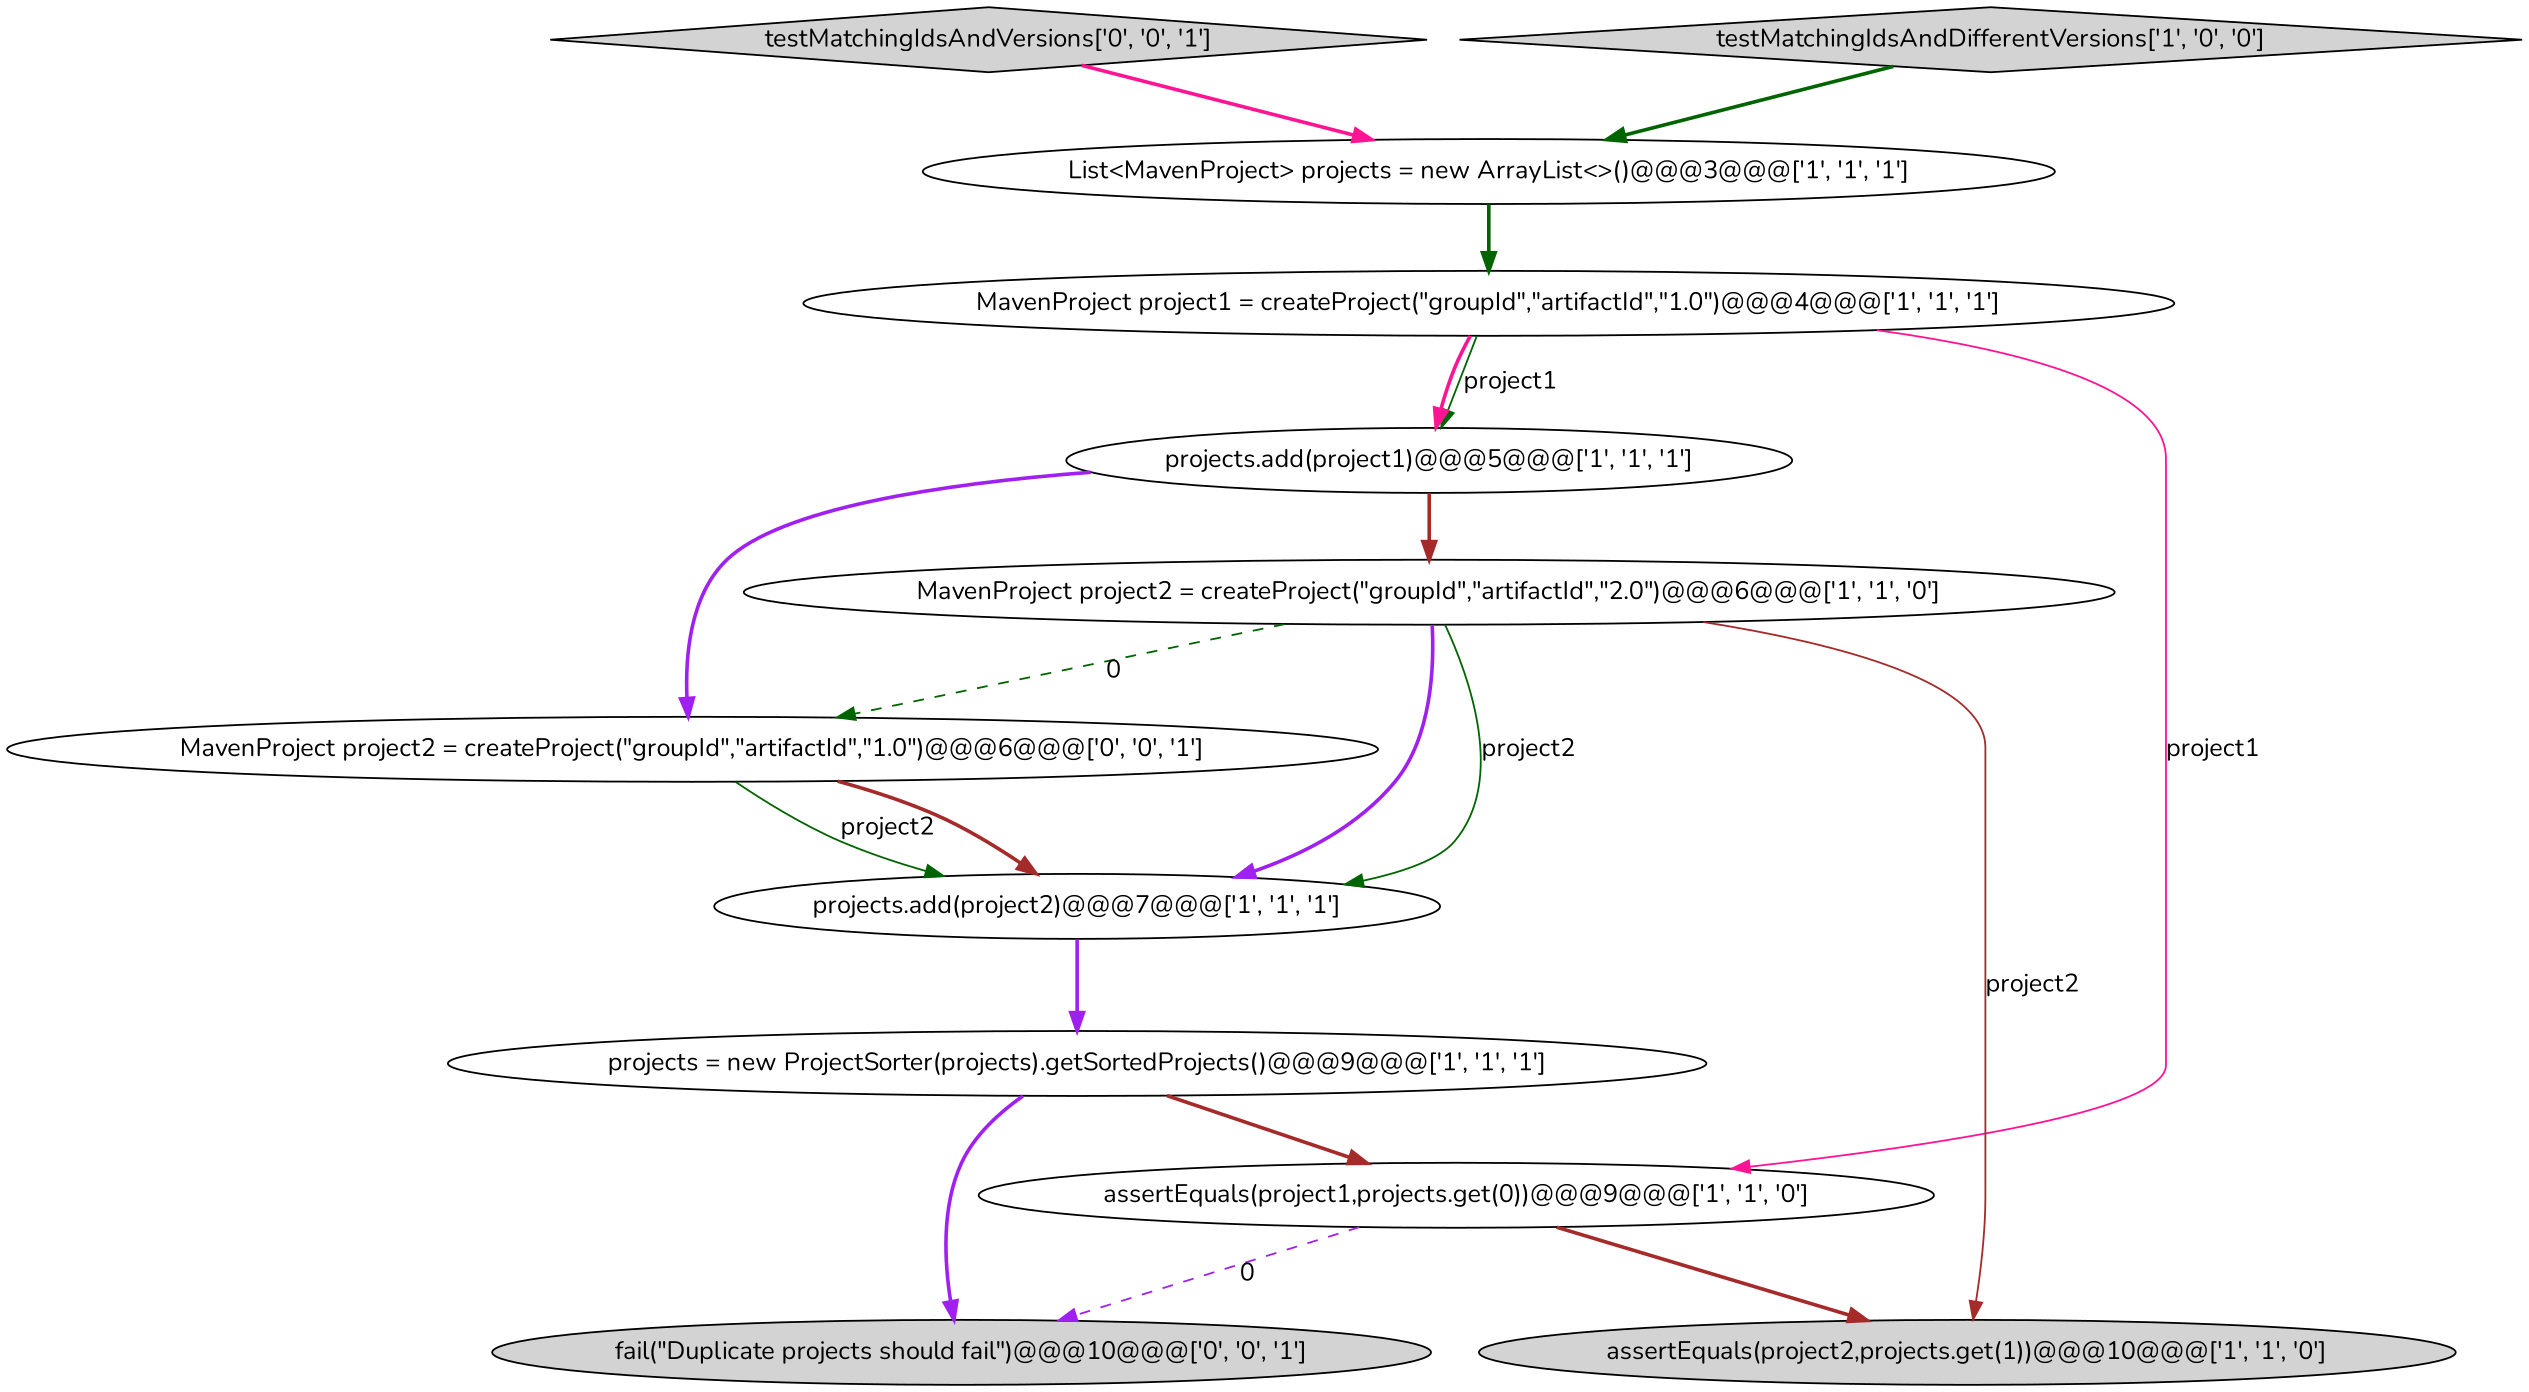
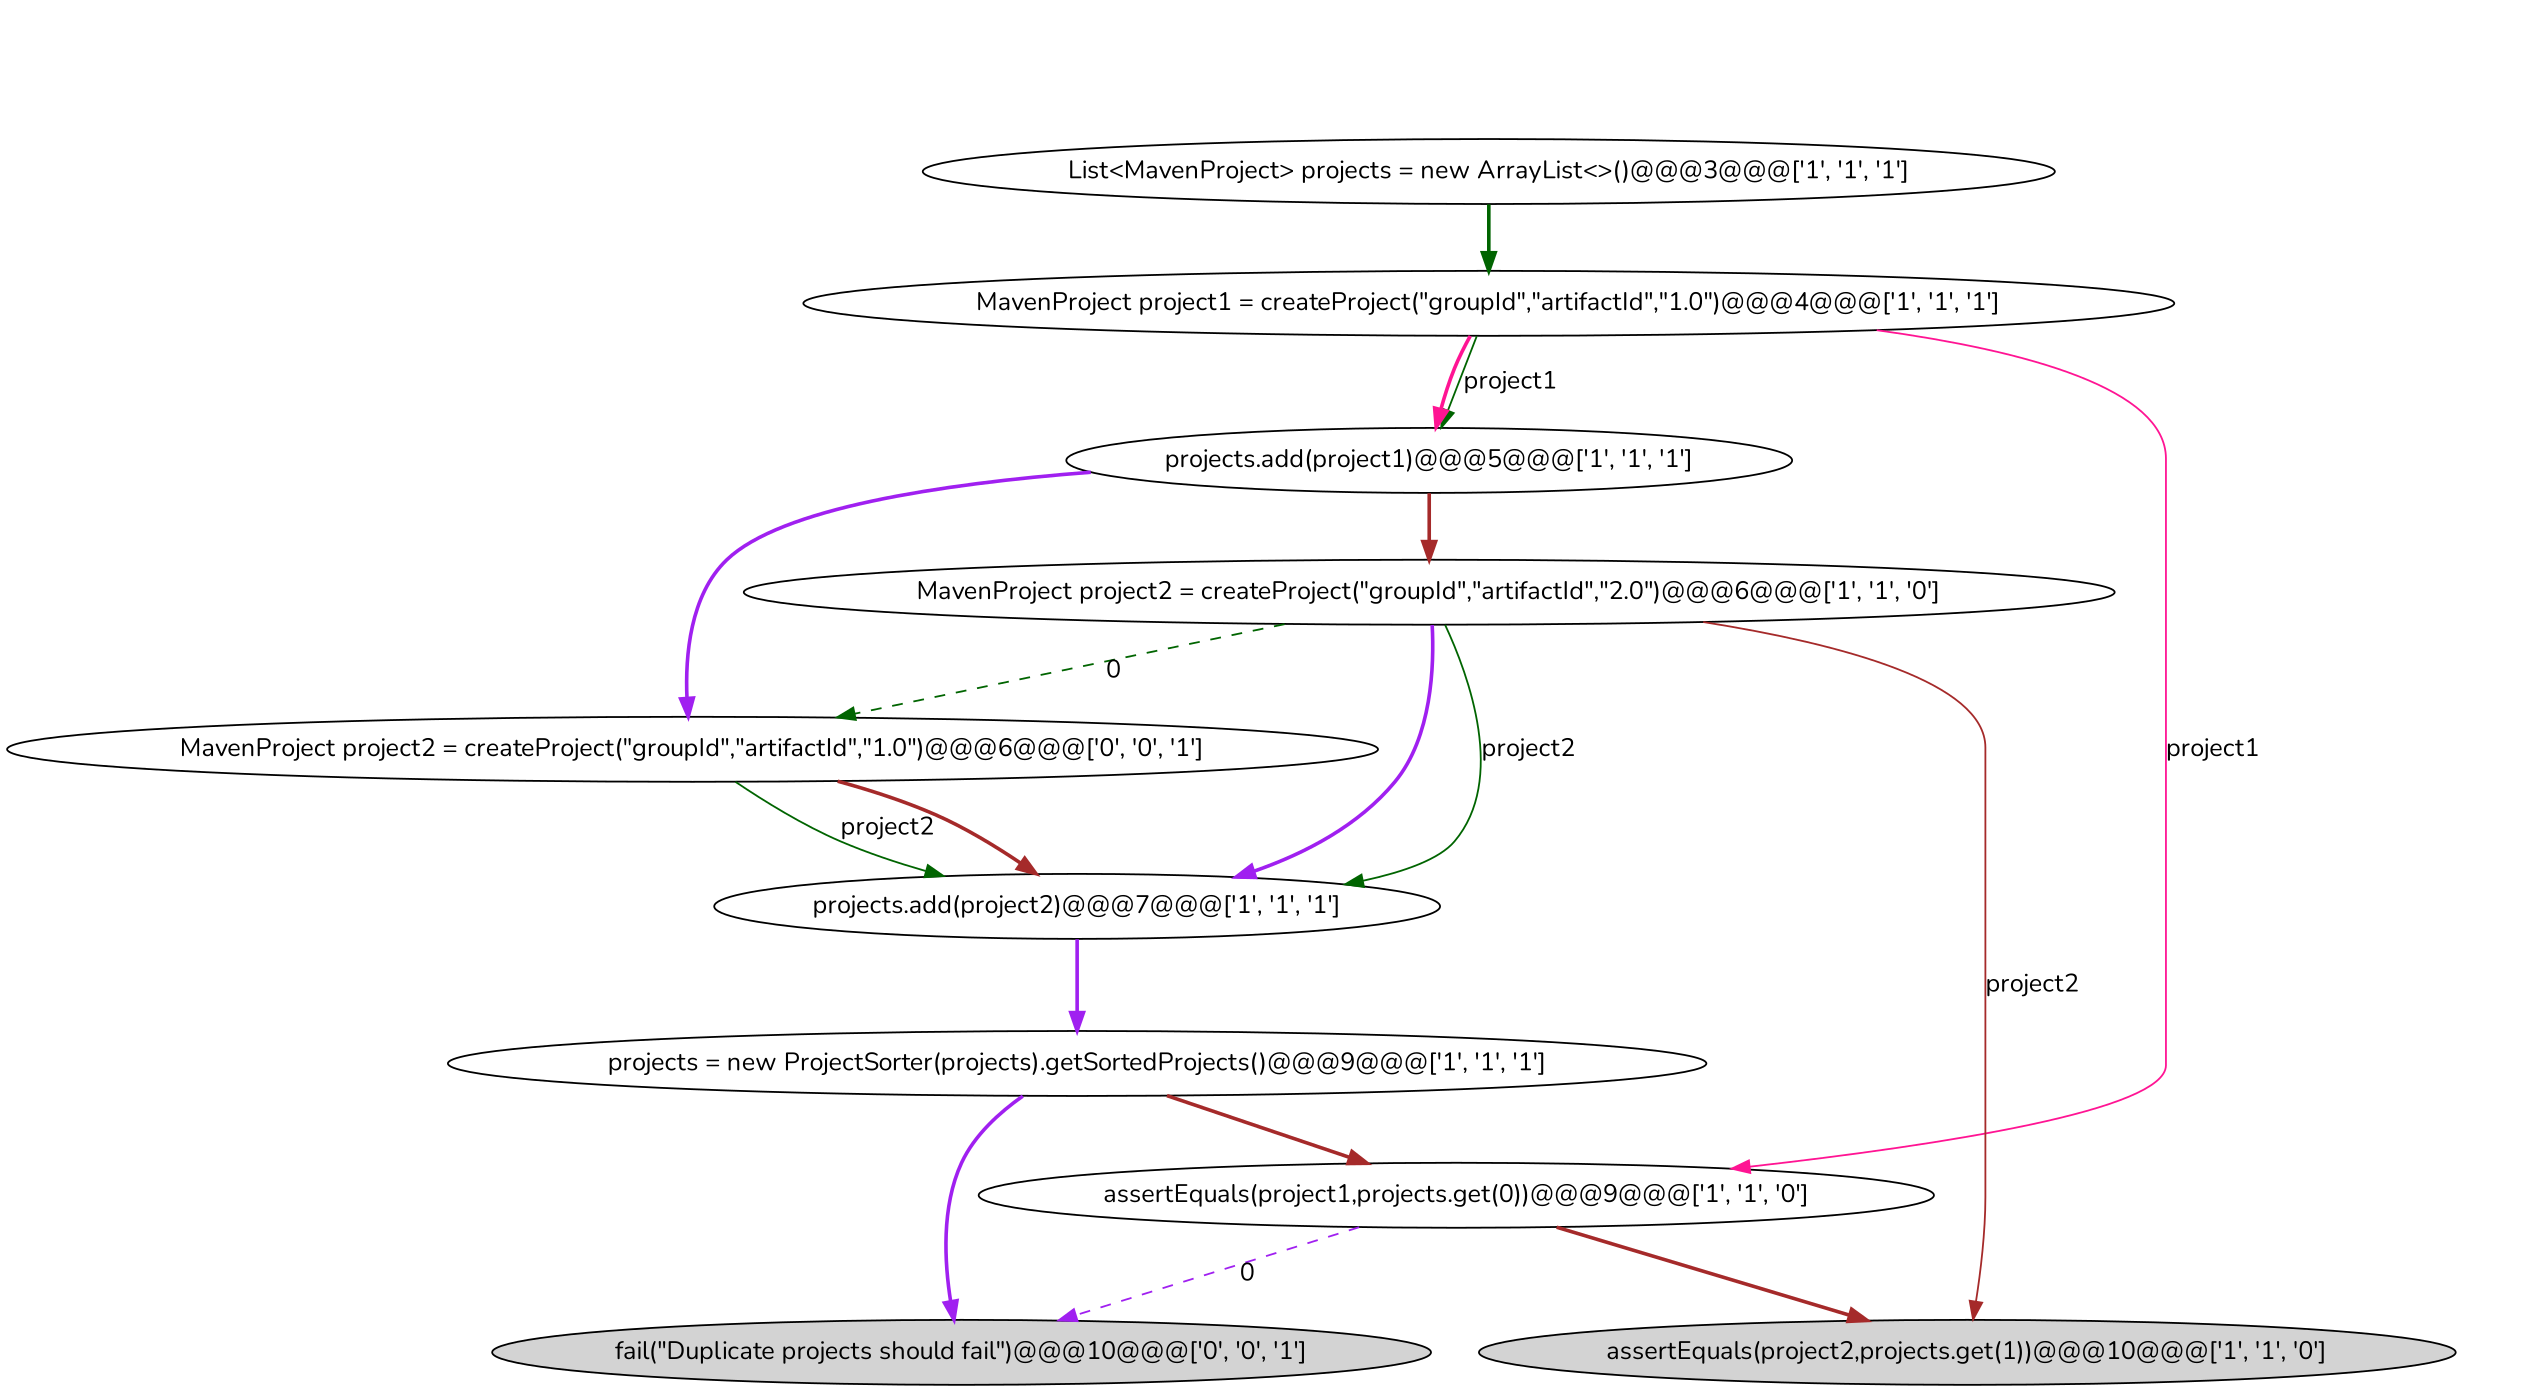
node "testMatchingIdsAndVersions['0', '0', '1']": removed
node "testMatchingIdsAndDifferentVersions['1', '0', '0']": removed
